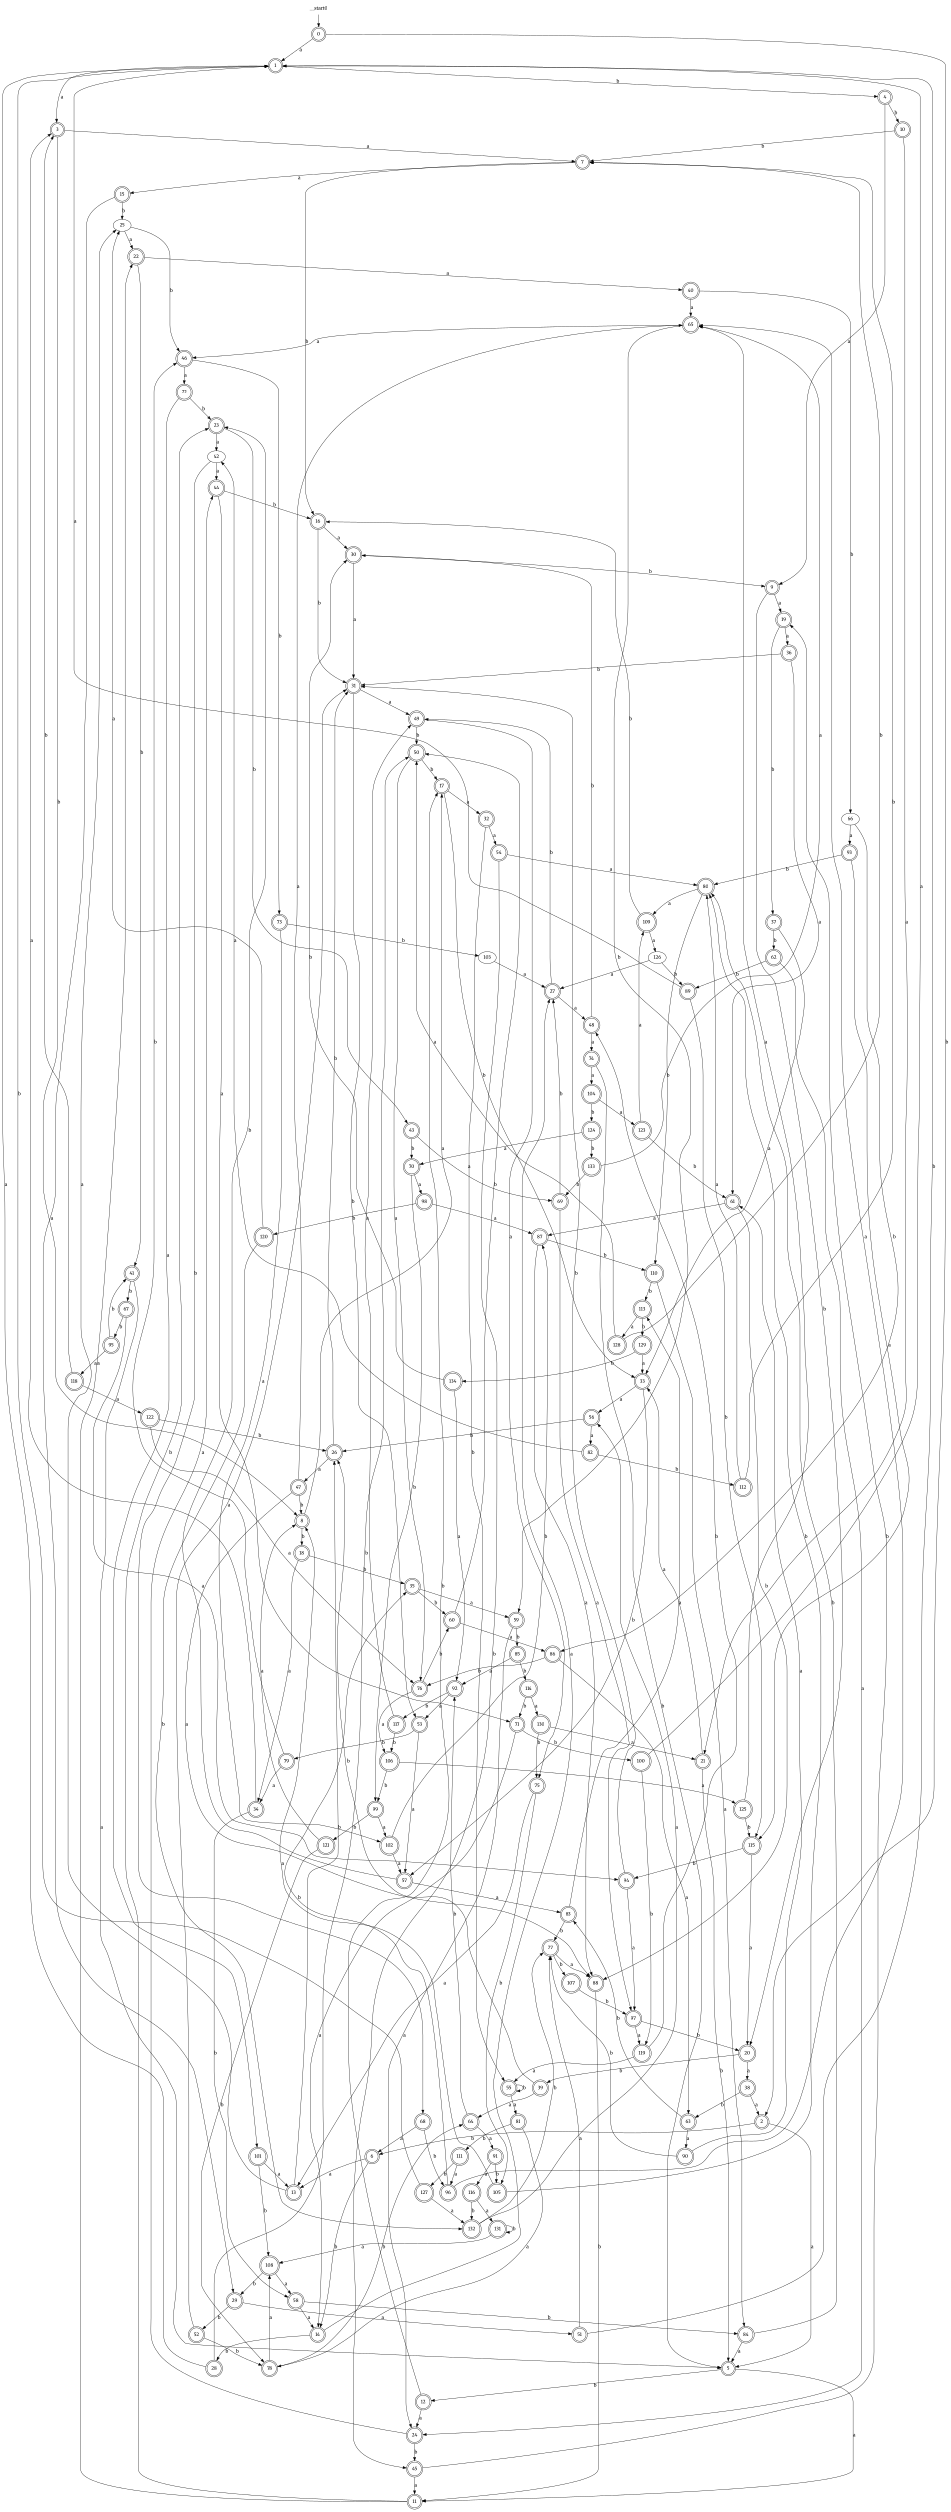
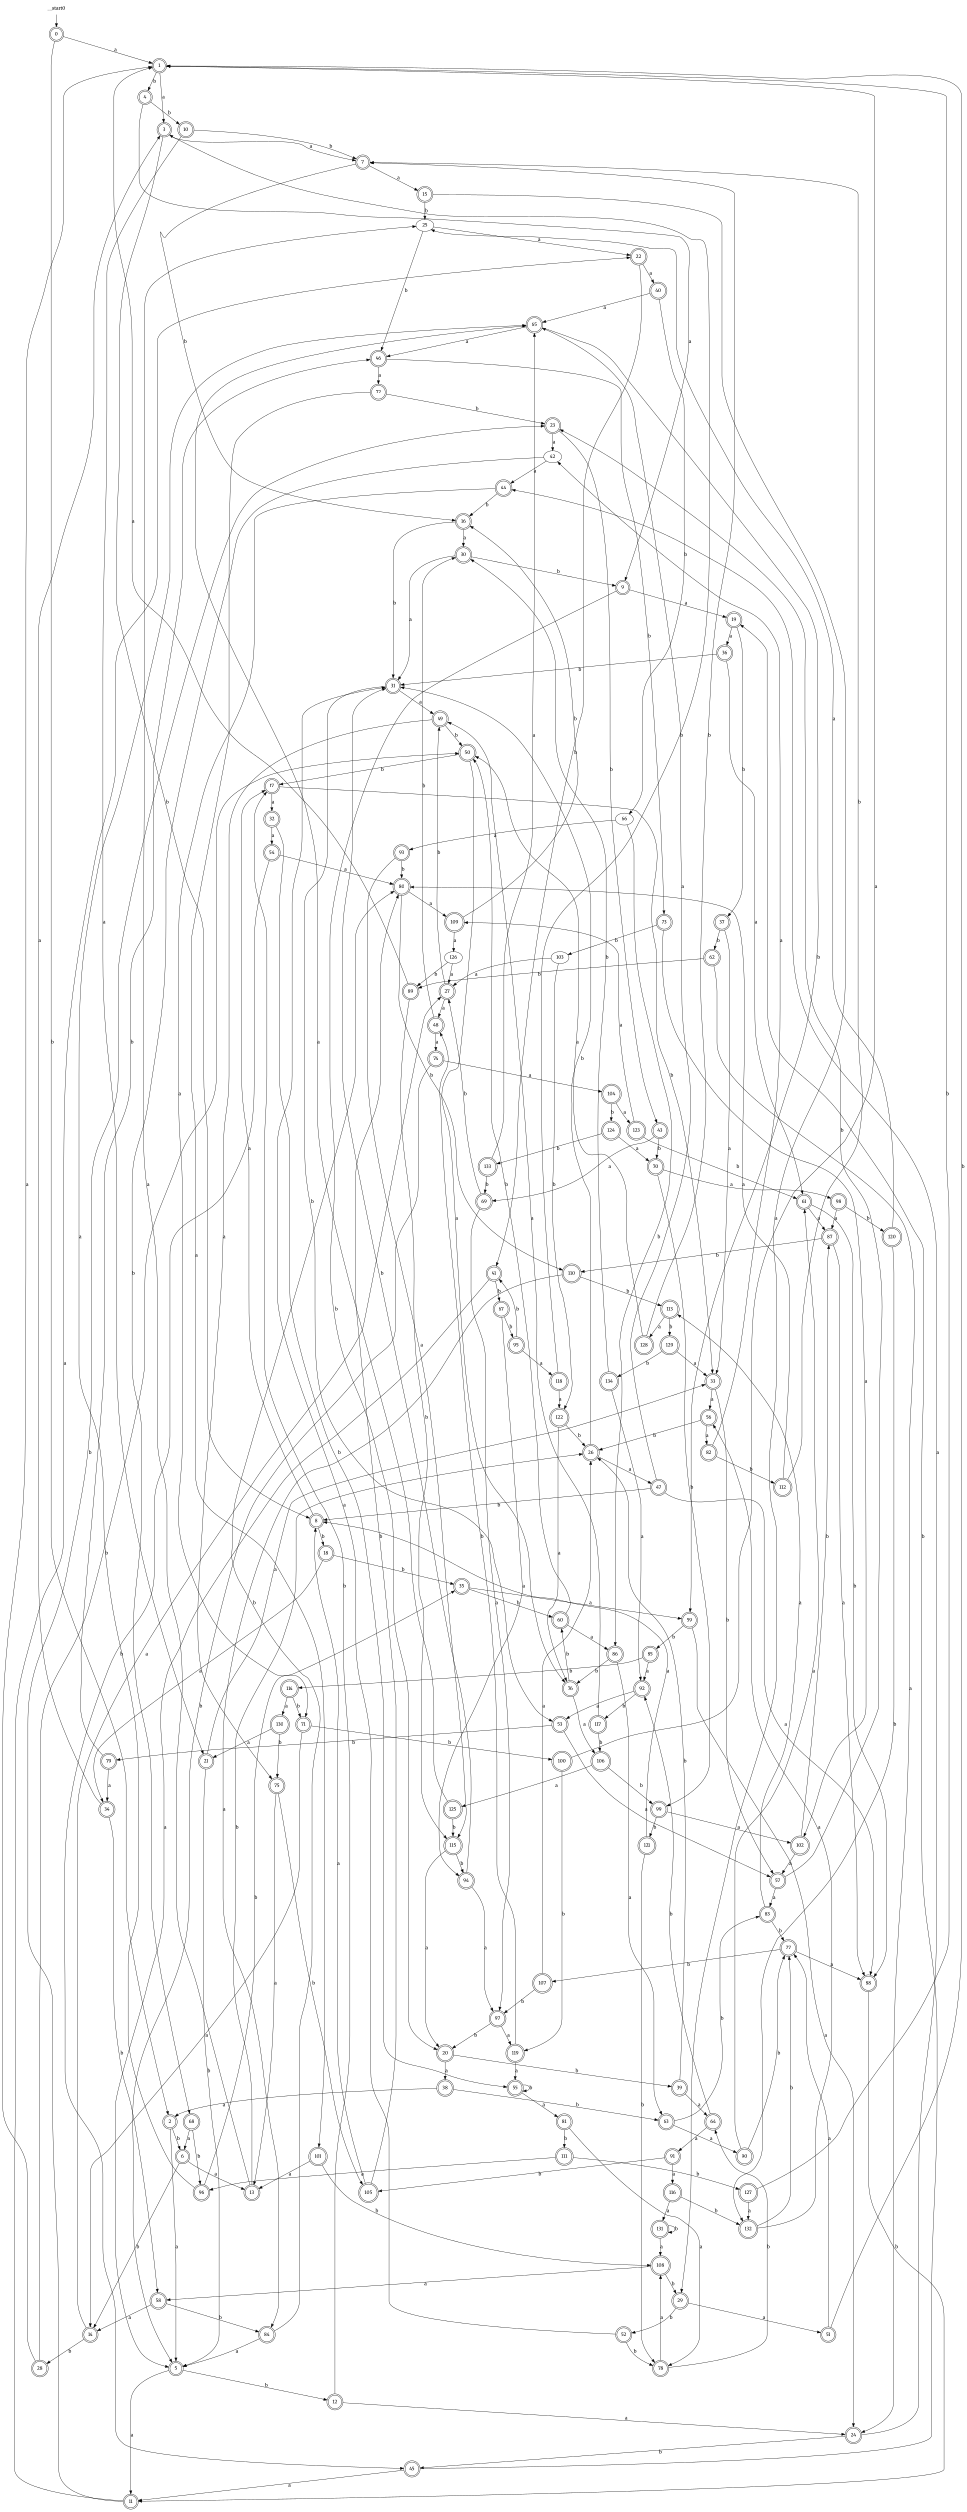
edge "103" -> "122": added, label "b"
edge "107" -> "26": added, label "a"
